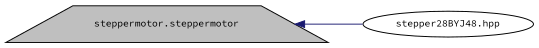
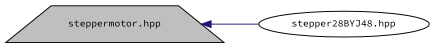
node "steppermotor.steppermotor": label "steppermotor.steppermotor" -> "steppermotor.hpp"
